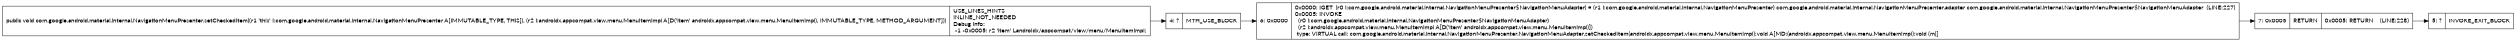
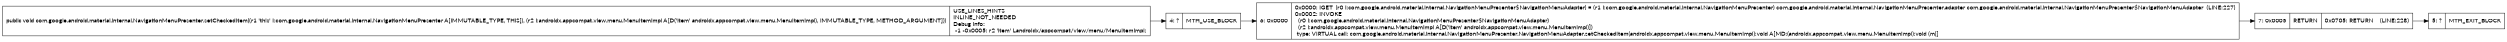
node "6: 0x0000": text "0x0005: INVOKE" -> "0x0002: INVOKE"
node "7: 0x0005": text "0x0005: RETURN    (LINE:228)" -> "0x0705: RETURN    (LINE:228)"
node "5: ?": text "INVOKE_EXIT_BLOCK" -> "MTH_EXIT_BLOCK"
